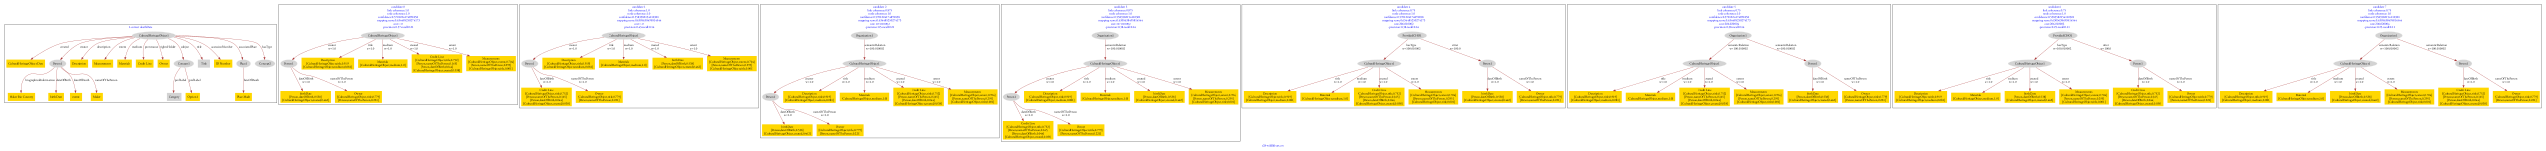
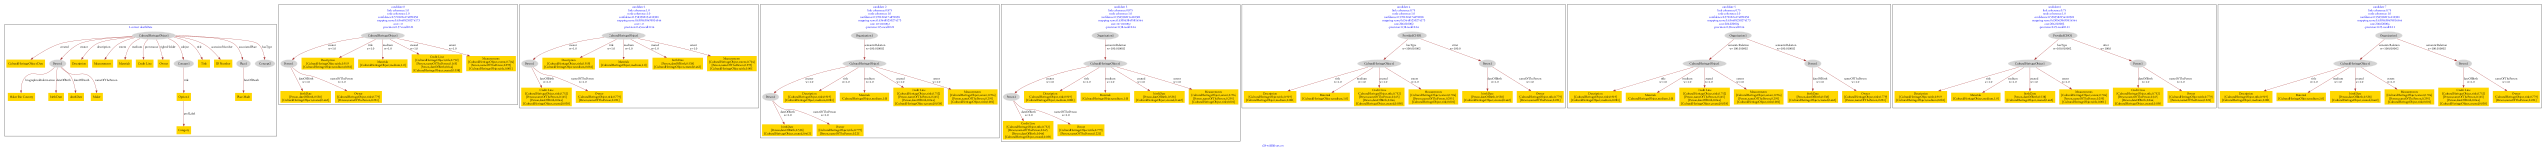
node "Title": fillcolor lightgray -> gold
edge "Concept1" -> "Category": now "Option1" -> "Category"
edge "Concept1" -> "Option1": label "prefLabel" -> "title"
node "extent": label "extent" -> "deathDate"
node "Category": fillcolor lightgray -> gold
